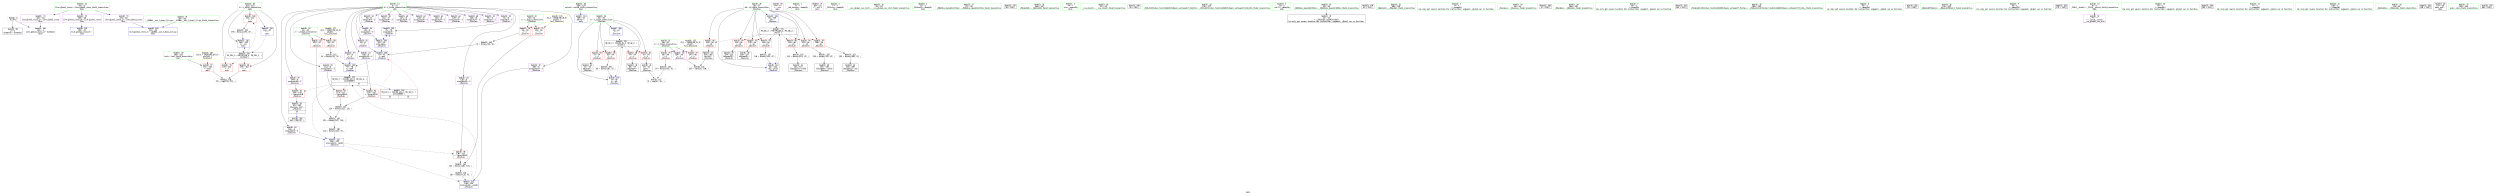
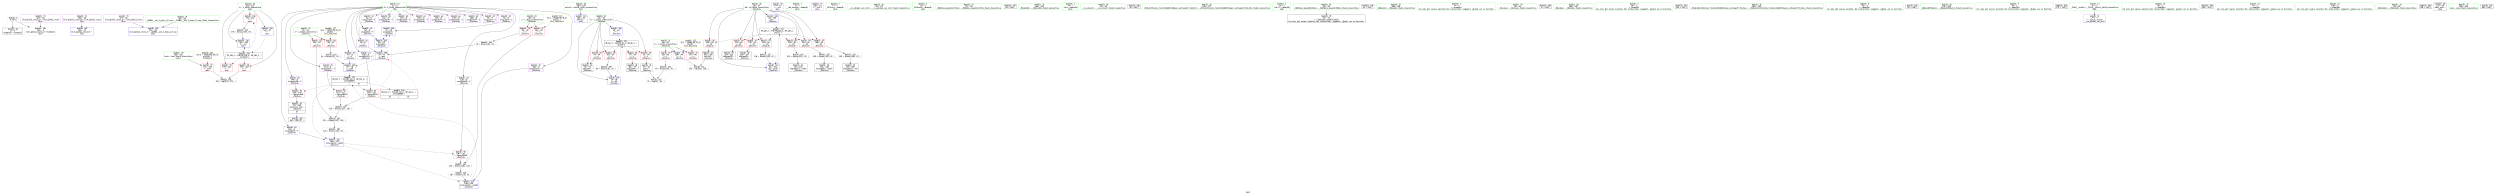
node "NodeID: 15": removed
edge "NodeID: 24" -> "NodeID: 84": now "NodeID: 24" -> "NodeID: 42"
